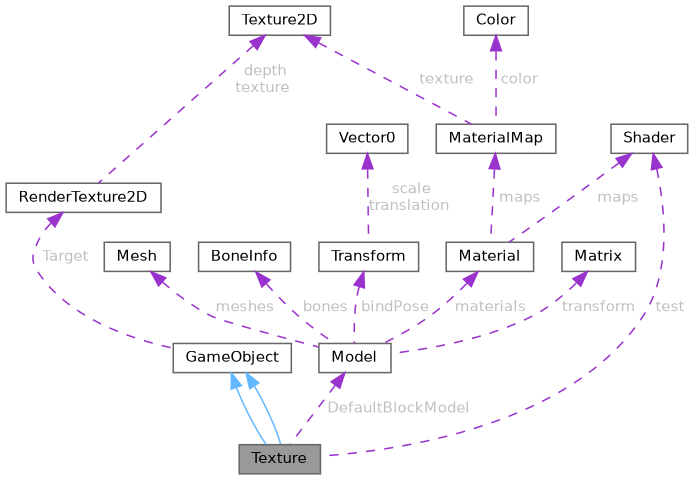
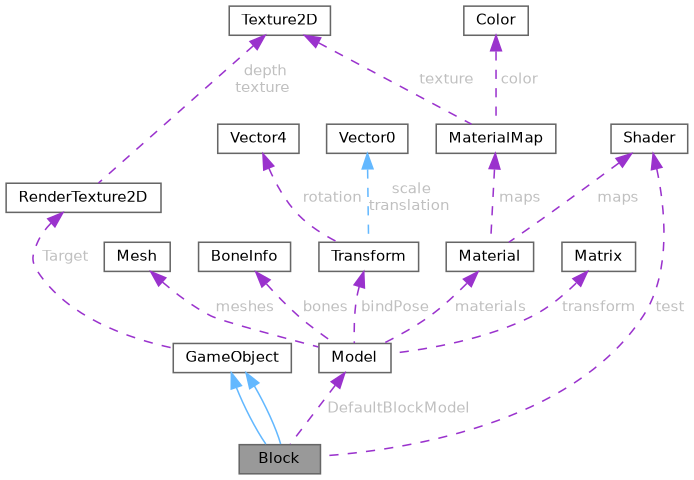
node "Vector4": added
edge "Transform" -> "Vector0": color darkorchid3 -> steelblue1
node "Texture": label "Texture" -> "Block"
